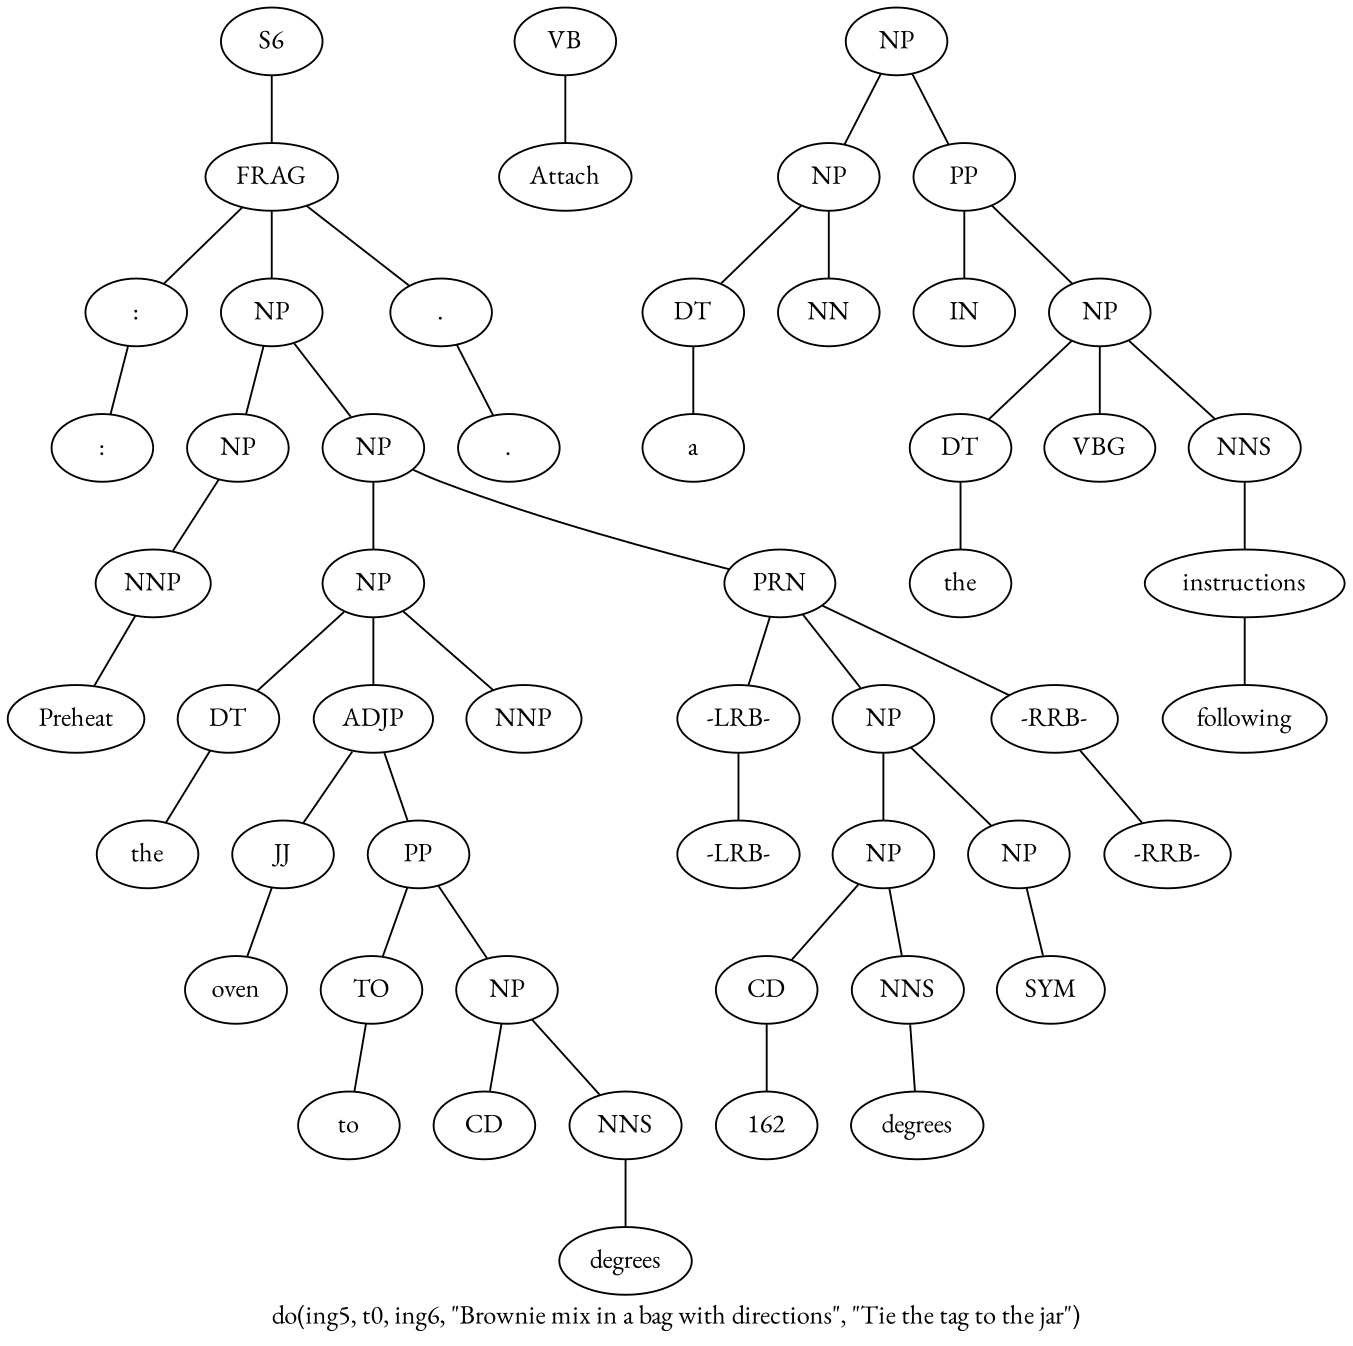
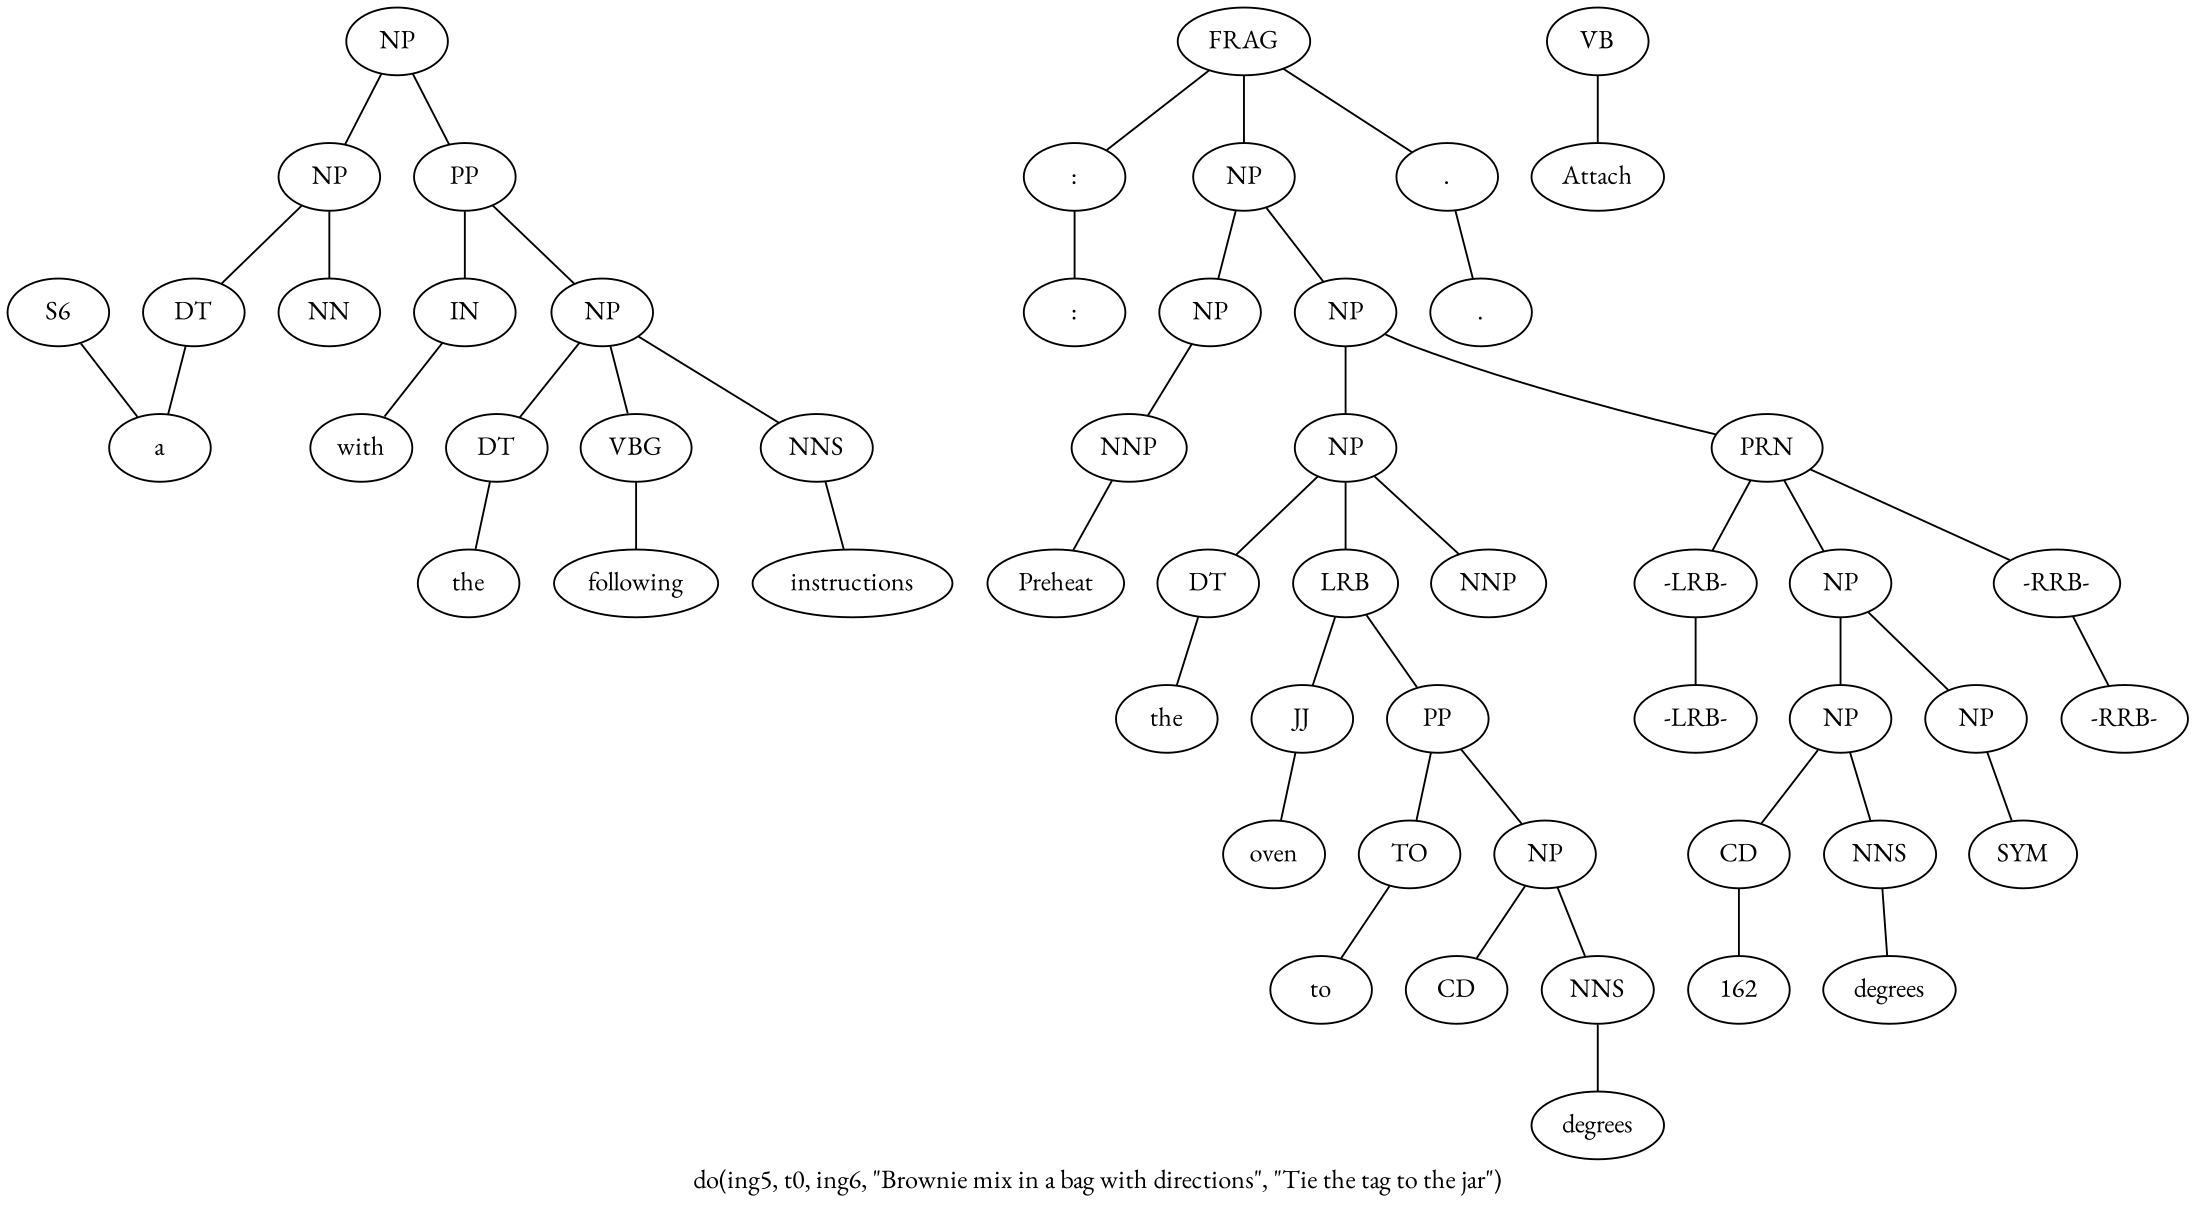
edge "S6" -- "FRAG": now "S6" -- "a"
node "with": added
edge "instructions" -- "following": now "VBG" -- "following"
node "ADJP": label "ADJP" -> "LRB"
